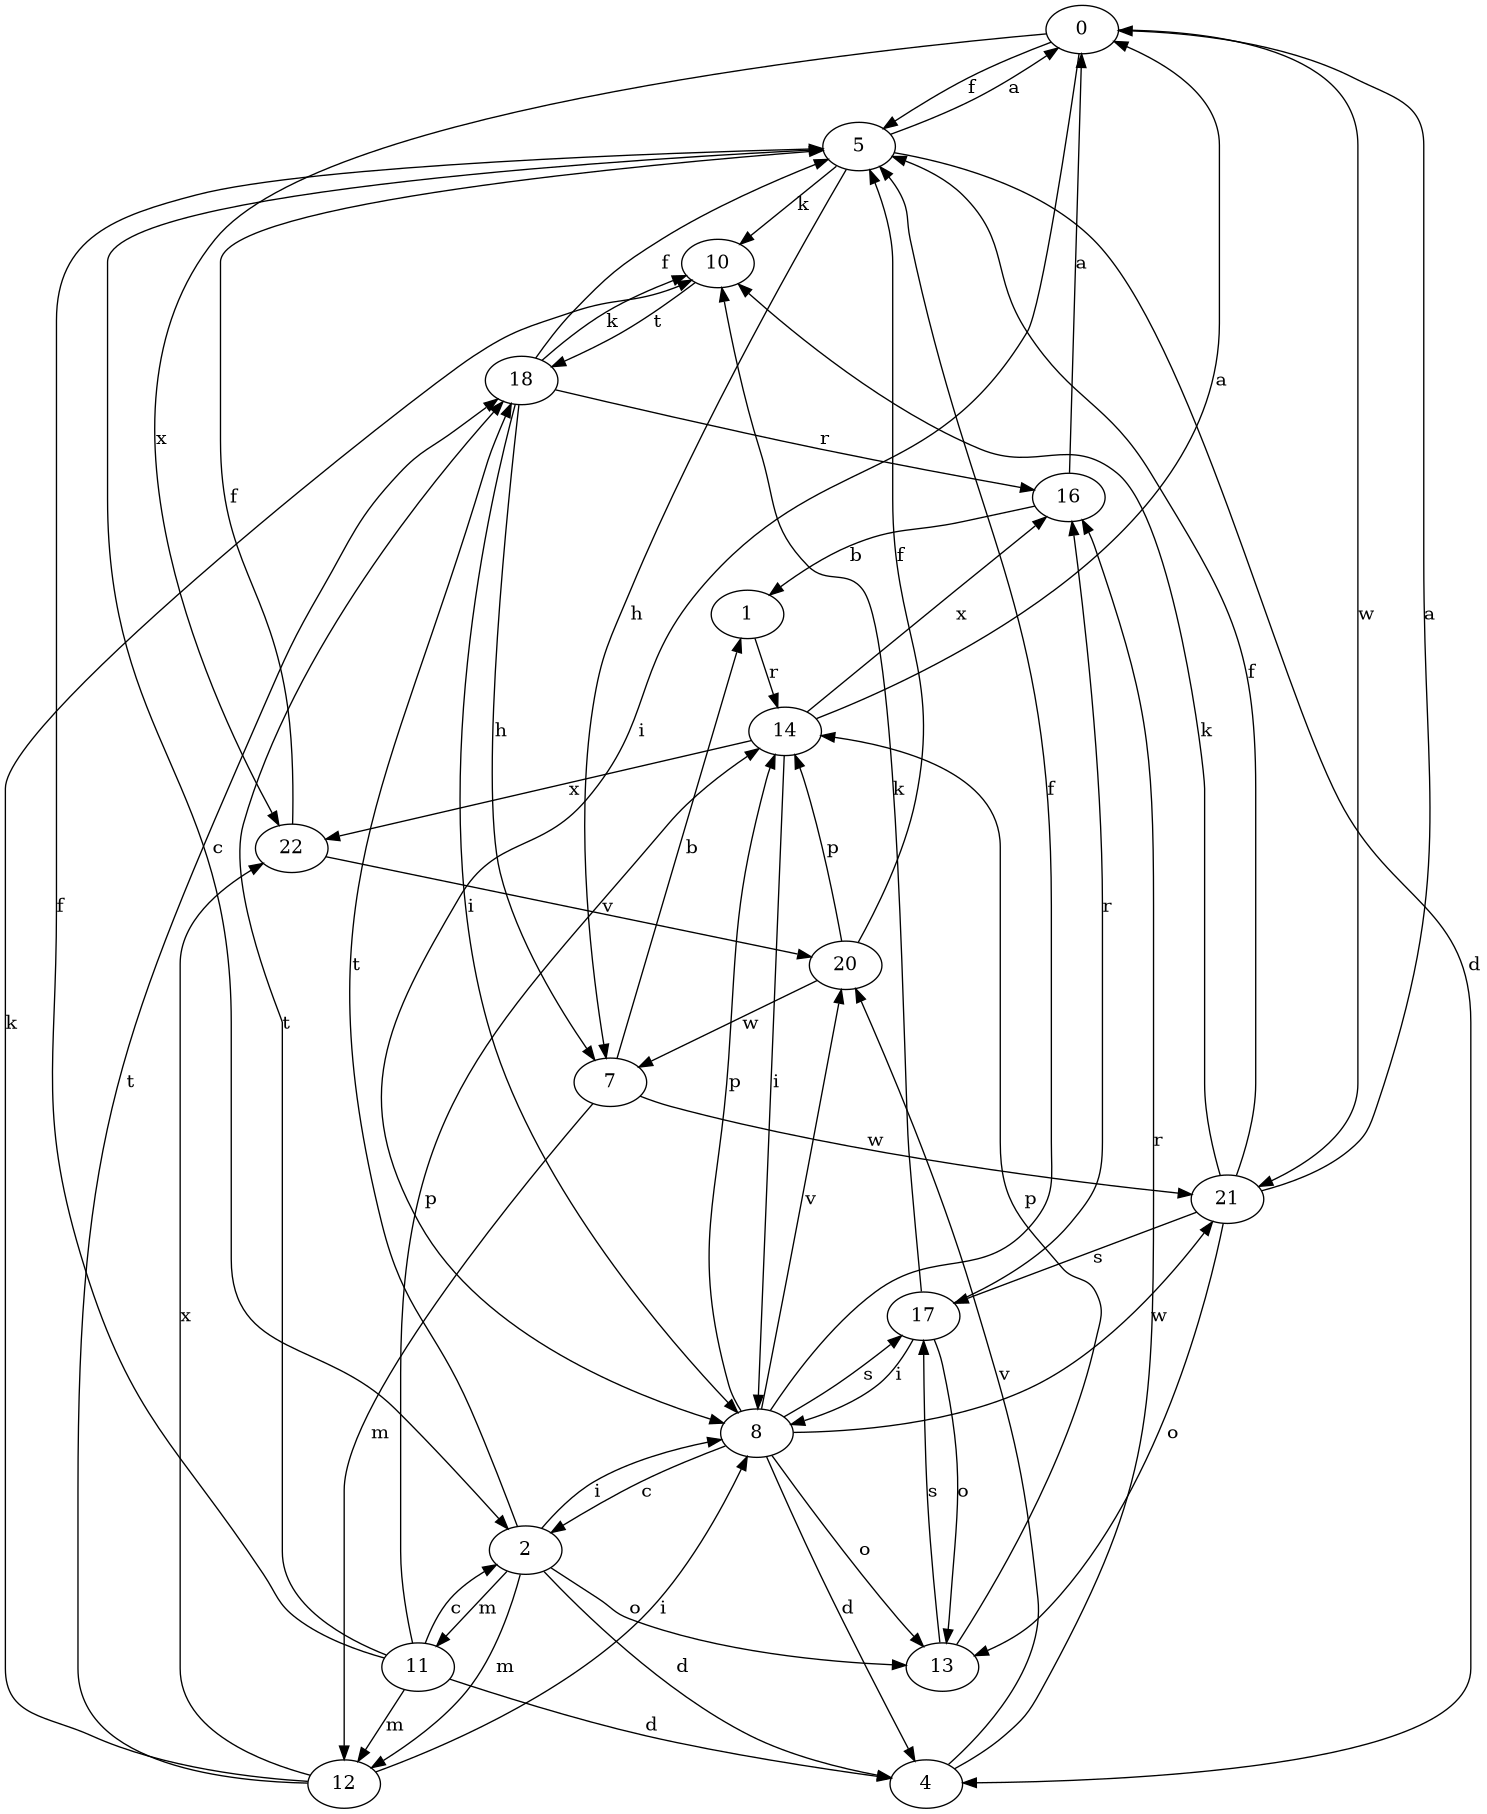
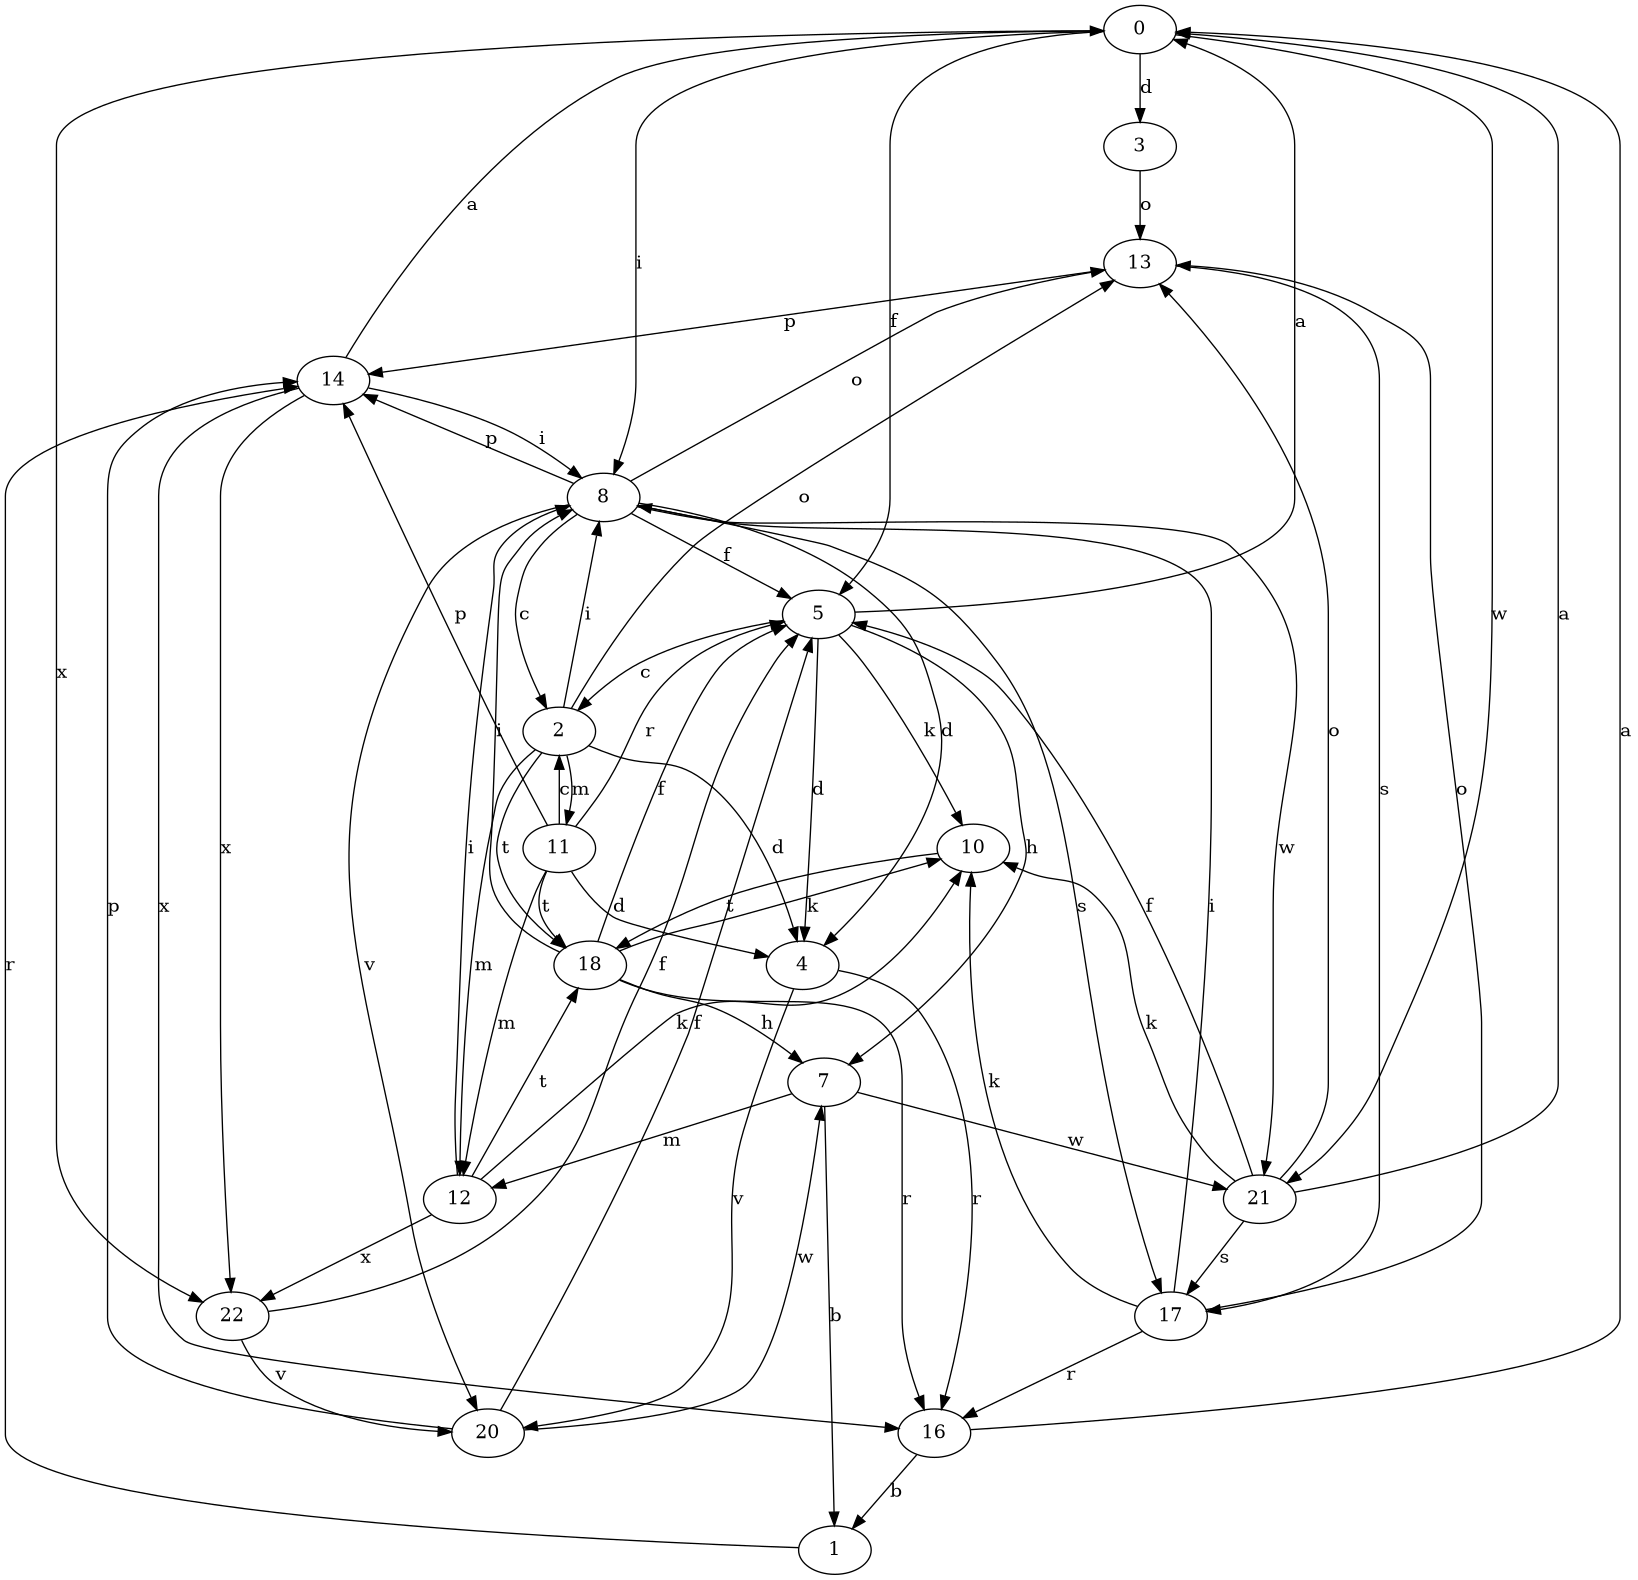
node "3": added
edge "11" -> "5": label "f" -> "r"
